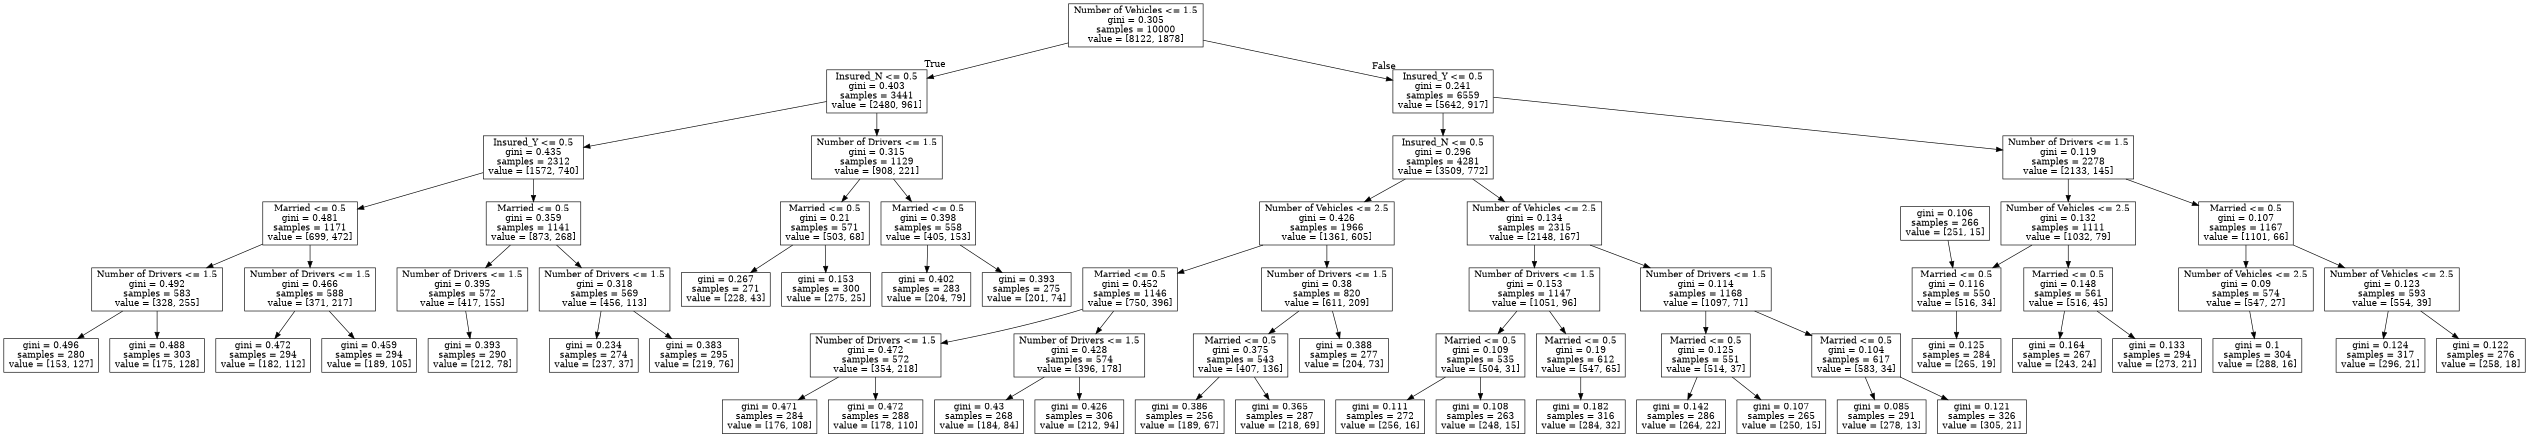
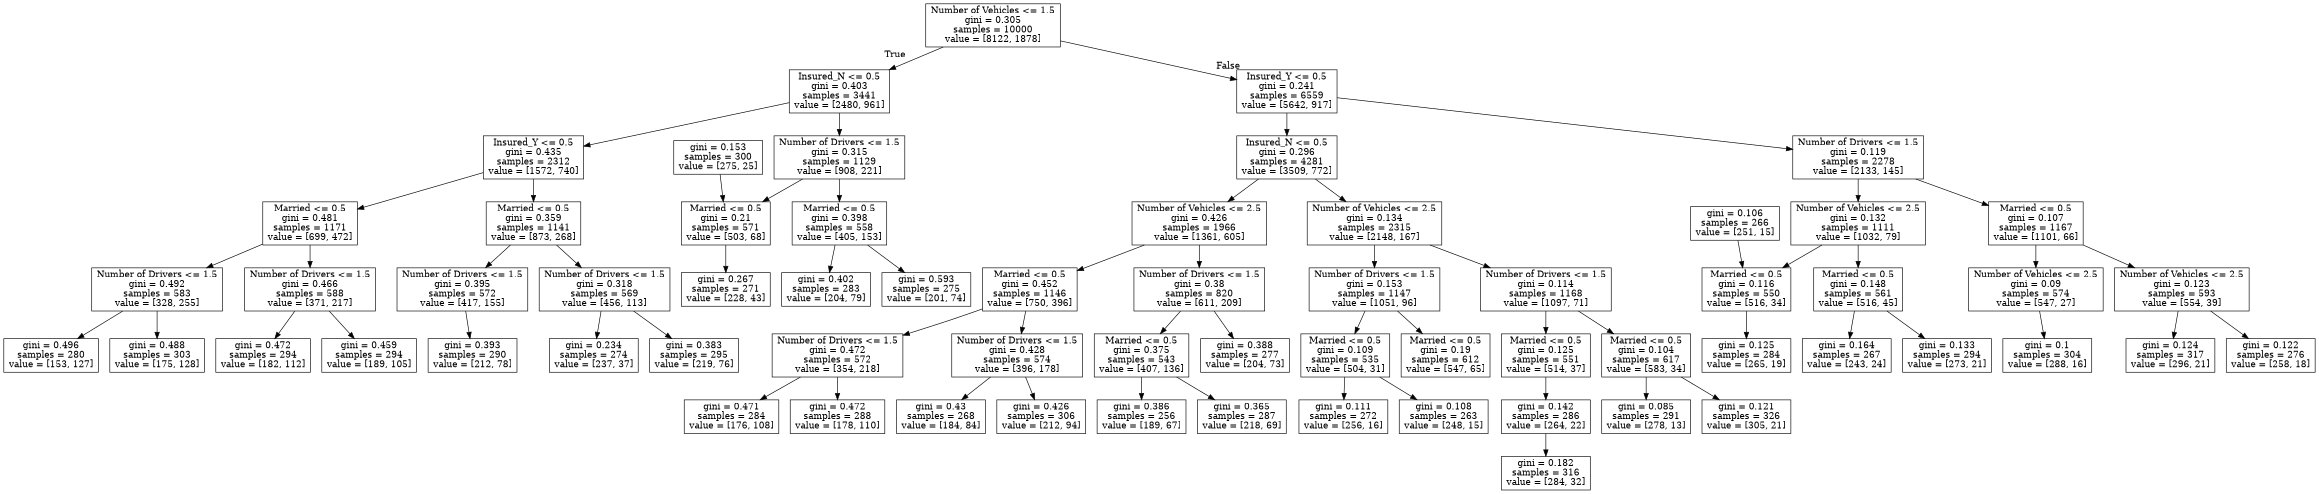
edge "Married <= 0.5 gini = 0.21 samples = 571 value = [503, 68]" -> "gini = 0.153 samples = 300 value = [275, 25]": reversed
node "gini = 0.393 samples = 275 value = [201, 74]": label "gini = 0.393 samples = 275 value = [201, 74]" -> "gini = 0.593 samples = 275 value = [201, 74]"
edge "Married <= 0.5 gini = 0.19 samples = 612 value = [547, 65]" -> "gini = 0.182 samples = 316 value = [284, 32]": now "gini = 0.142 samples = 286 value = [264, 22]" -> "gini = 0.182 samples = 316 value = [284, 32]"
node "gini = 0.107 samples = 265 value = [250, 15]": removed
